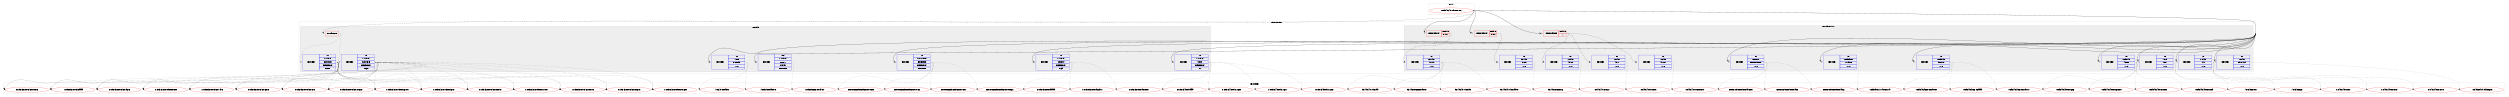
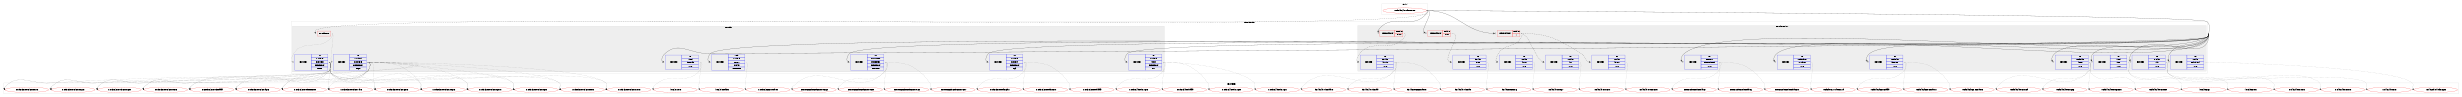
node "sys-devel/automake-9999": label "sys-devel/automake-9999" -> "expat-devel/automake-9999"
node "sys-devel/automake-1.5-r2": removed
node "virtual/pkgconfig-0-r1": label "virtual/pkgconfig-0-r1" -> "virtual/sys-0-r1"
